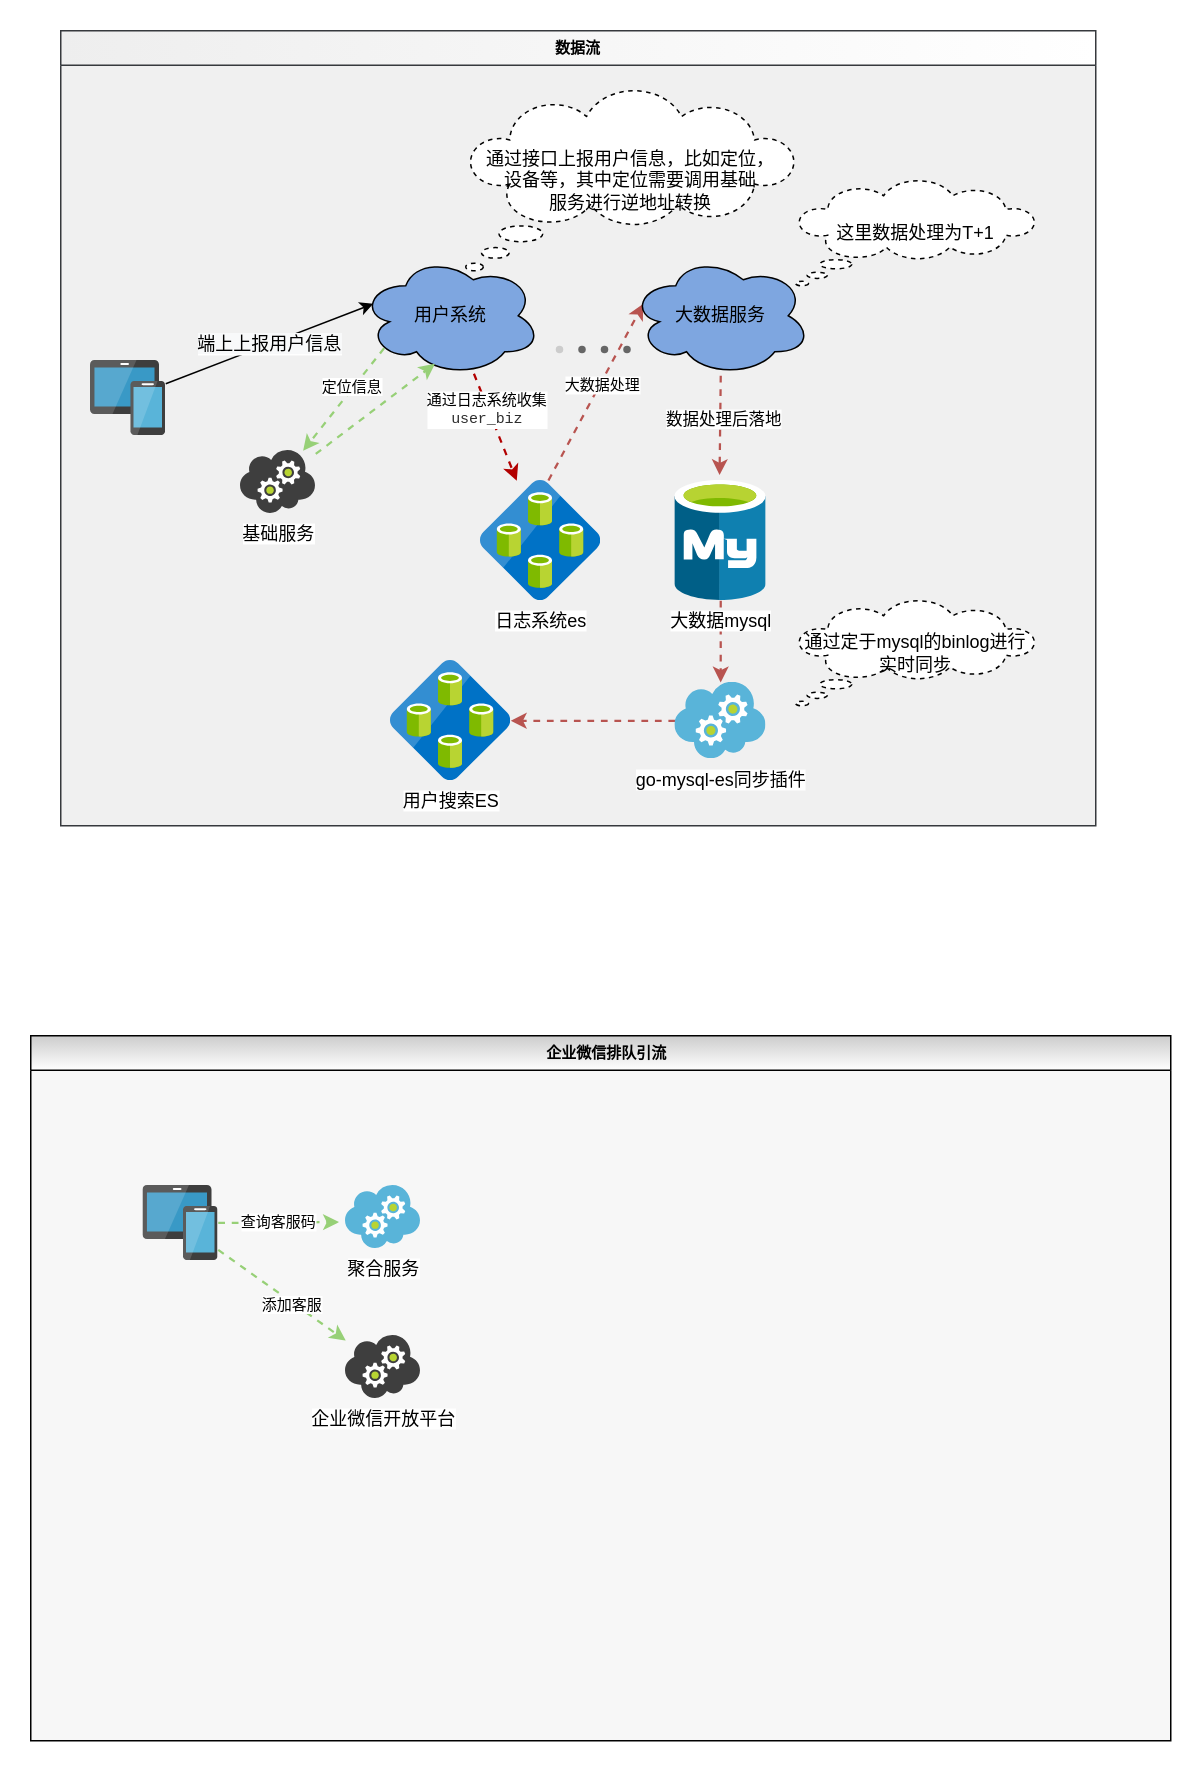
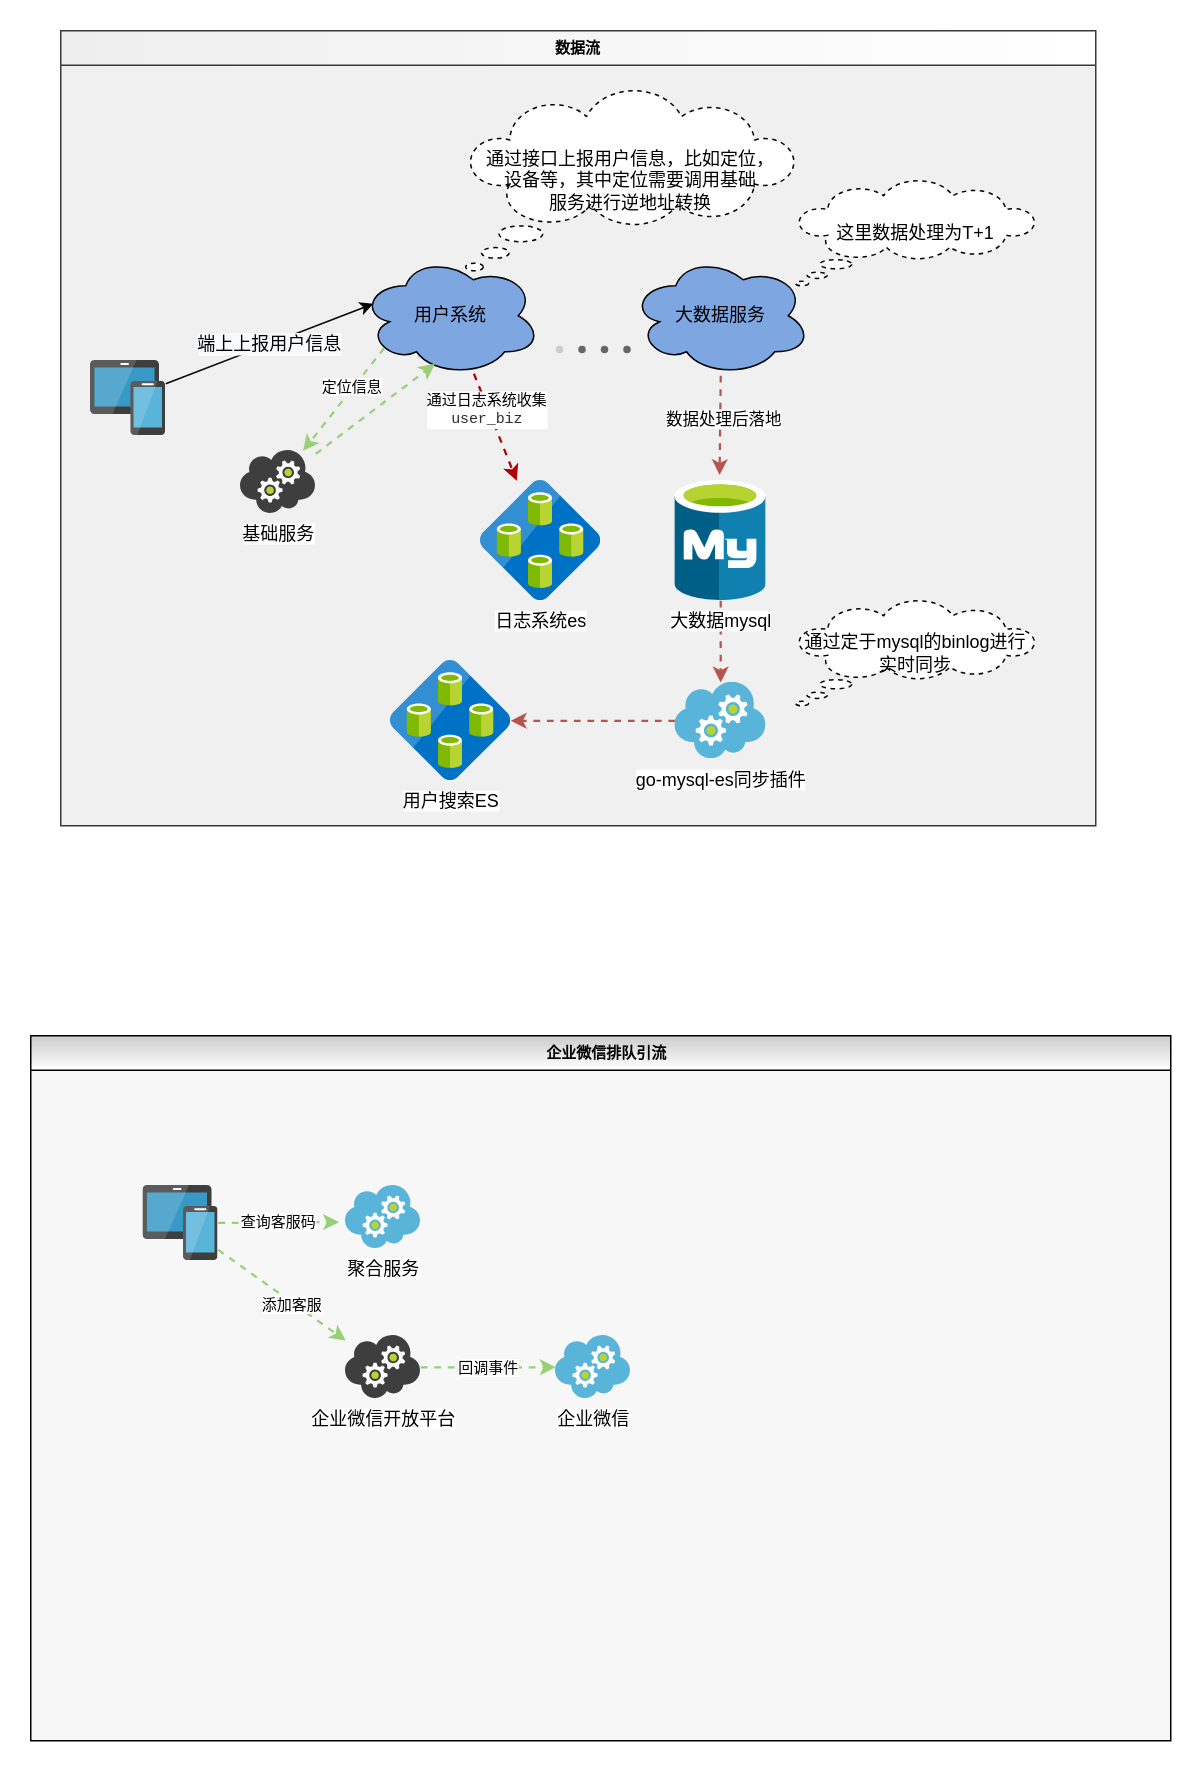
edge "日志系统es" -> "大数据服务": removed, label "大数据处理"
edge "企业微信开放平台" -> "企业微信": added, label "回调事件"
node "企业微信": added
